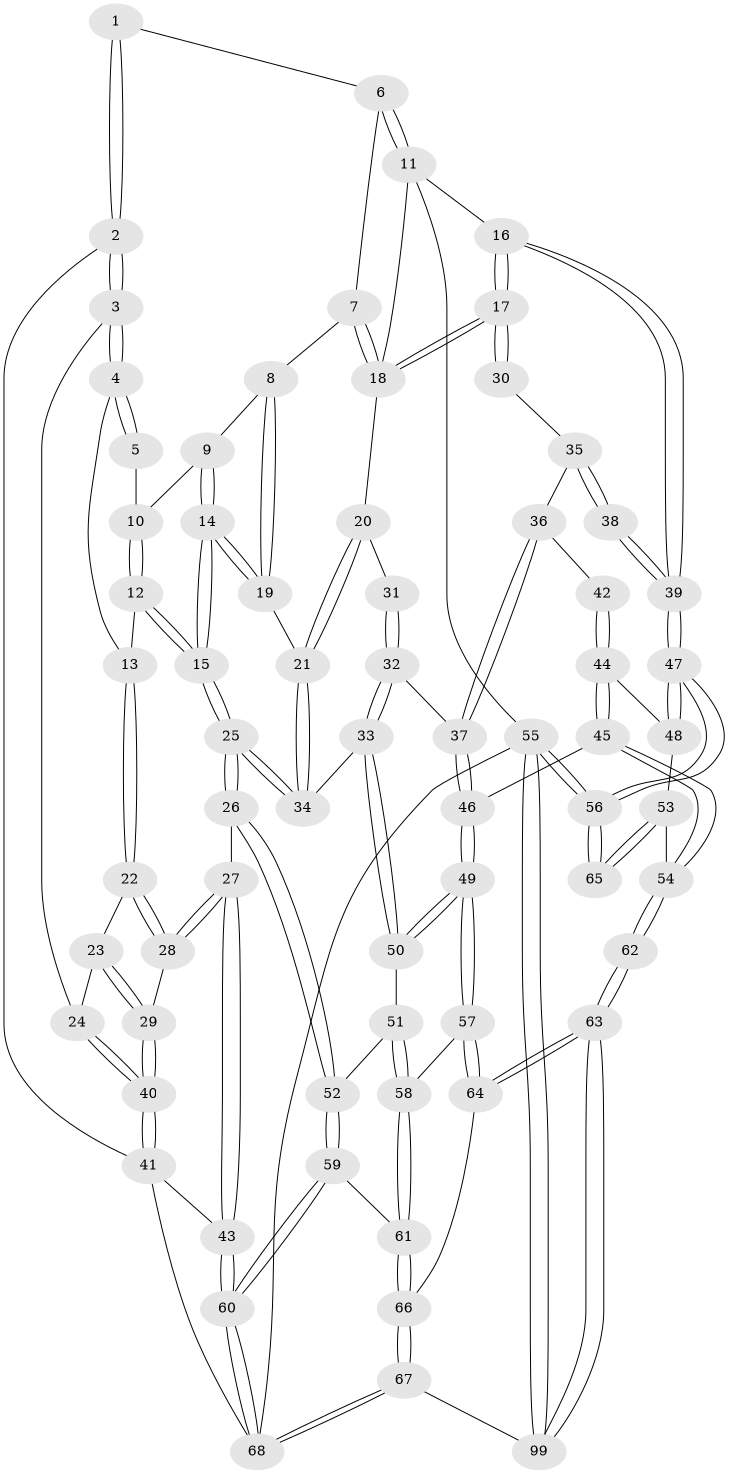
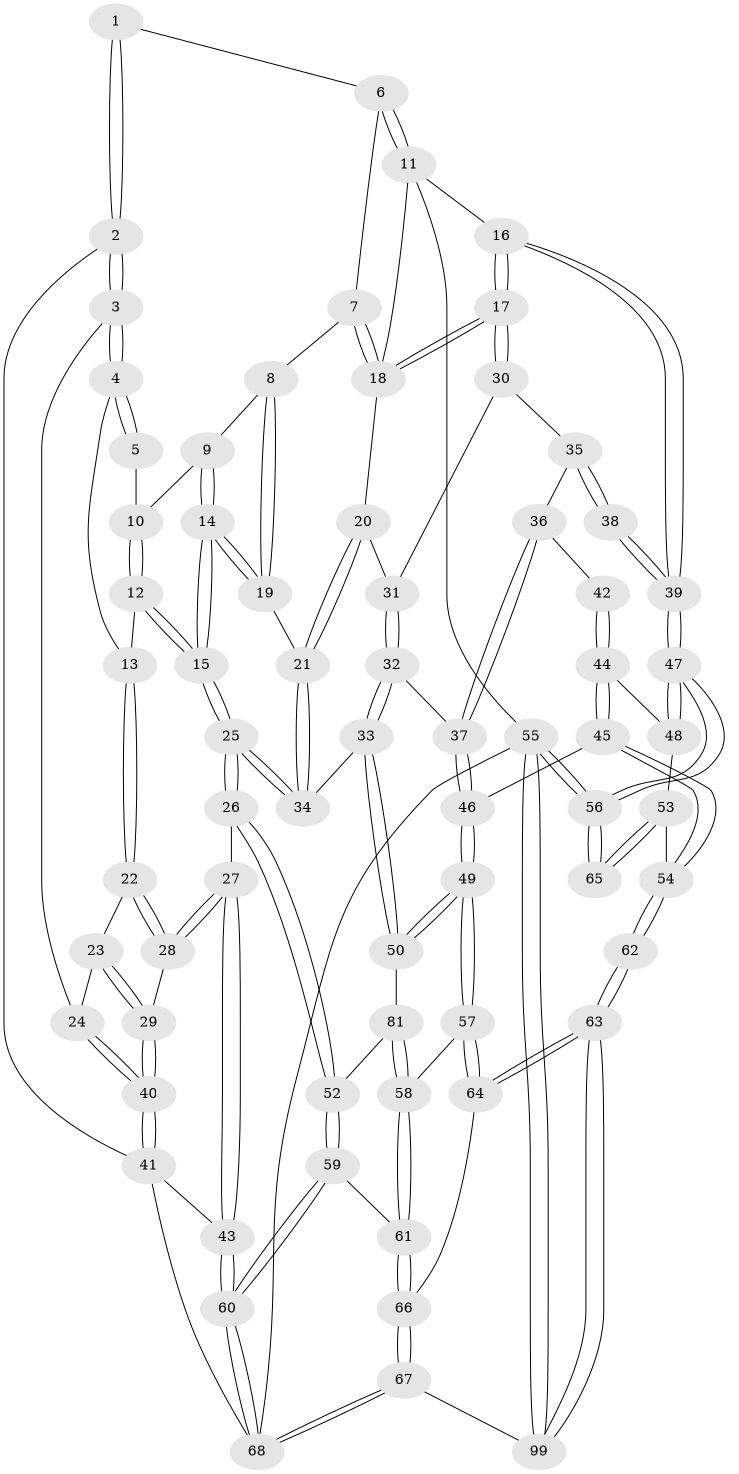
edge "30" -- "31": added
node "51": label "51" -> "81"
